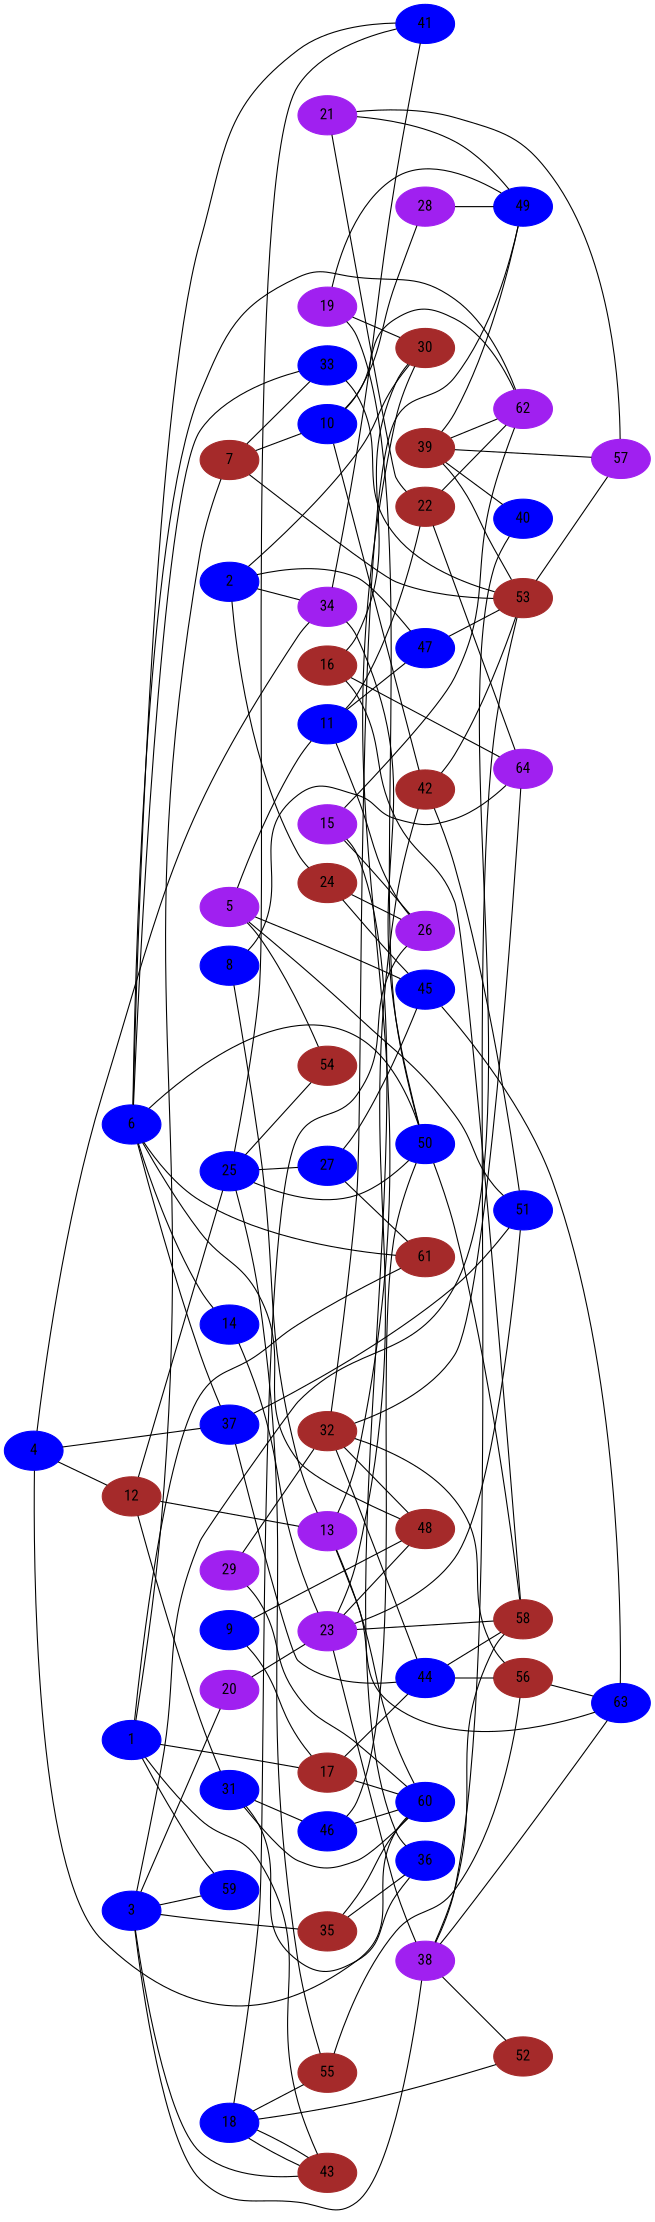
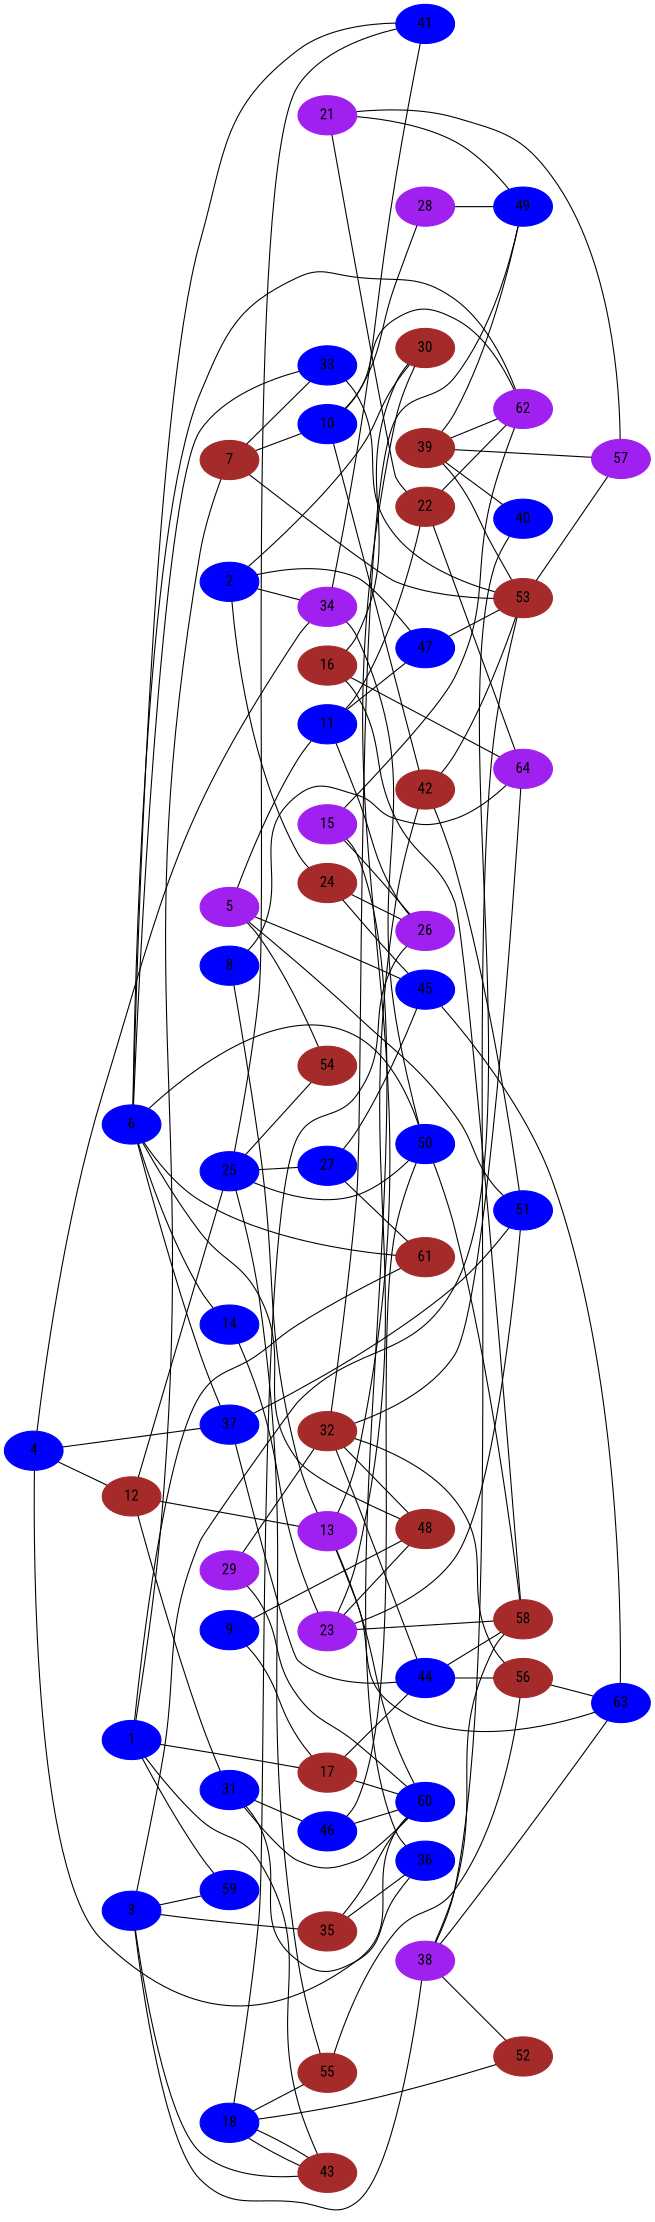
node "19": removed
node "20": removed
edge "23" -- "38": removed
